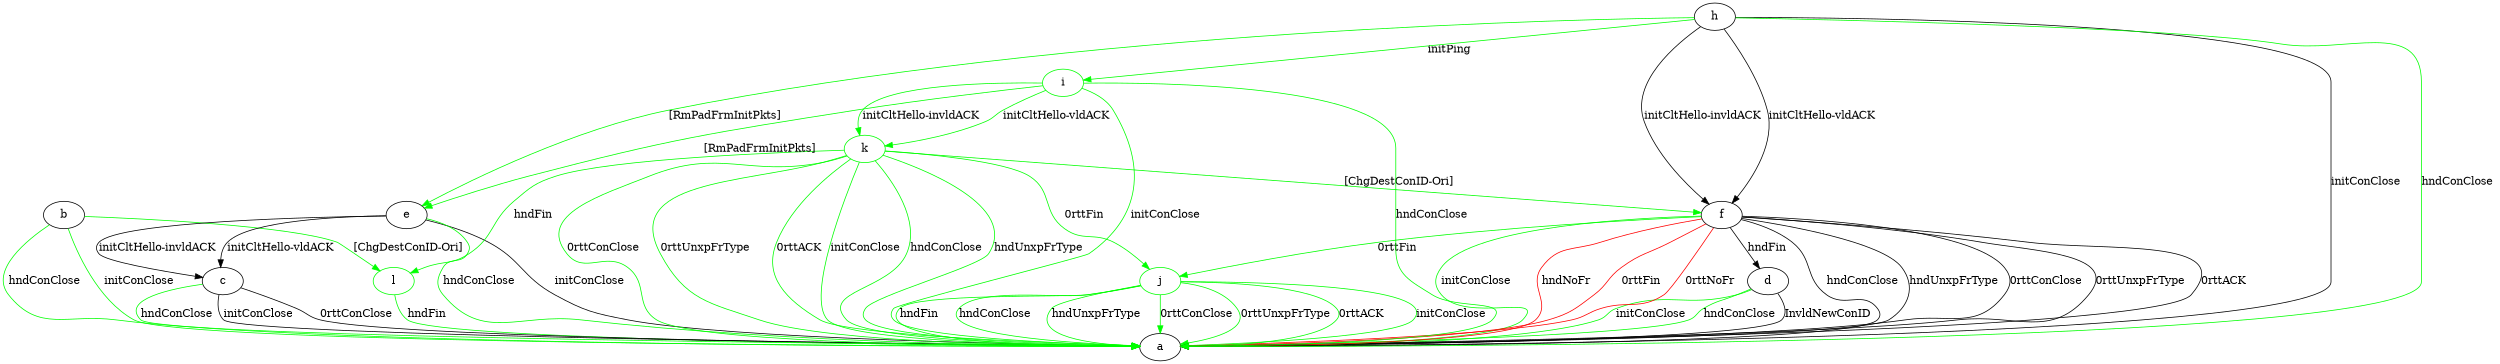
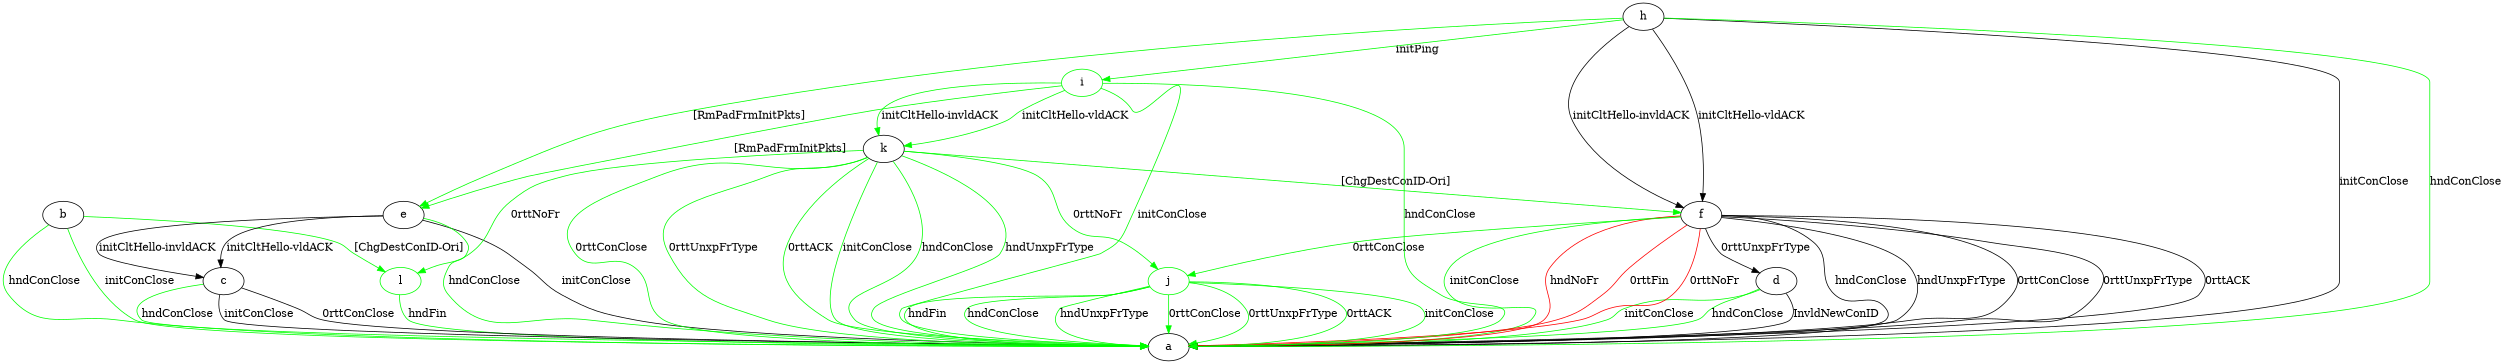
node "k": color green -> black
edge "k" -> "l": label "hndFin " -> "0rttNoFr "
edge "k" -> "j": label "0rttFin " -> "0rttNoFr "
edge "f" -> "j": label "0rttFin " -> "0rttConClose "
edge "f" -> "d": label "hndFin " -> "0rttUnxpFrType "
